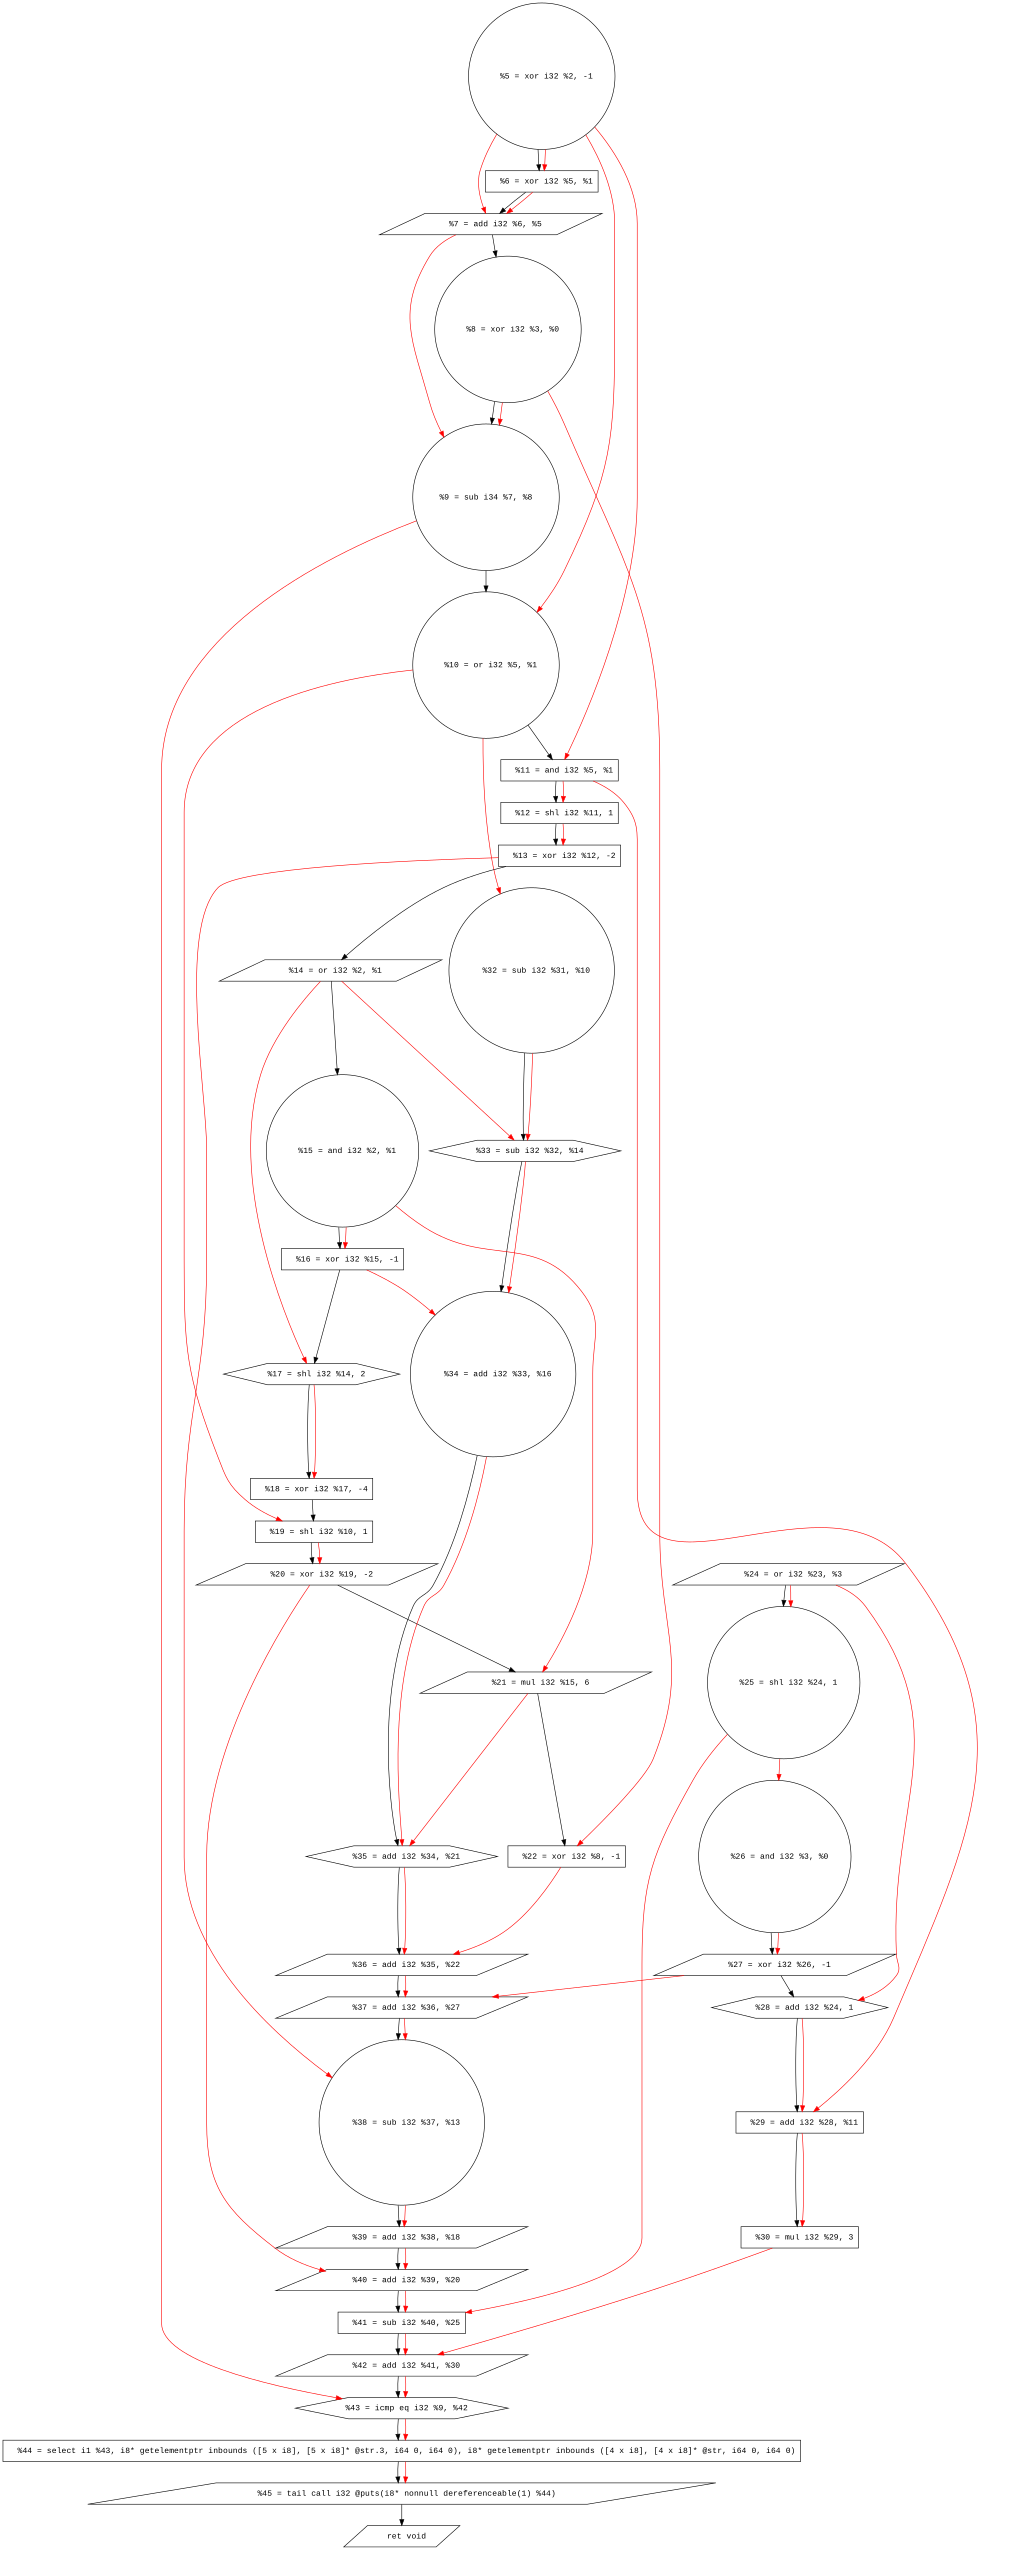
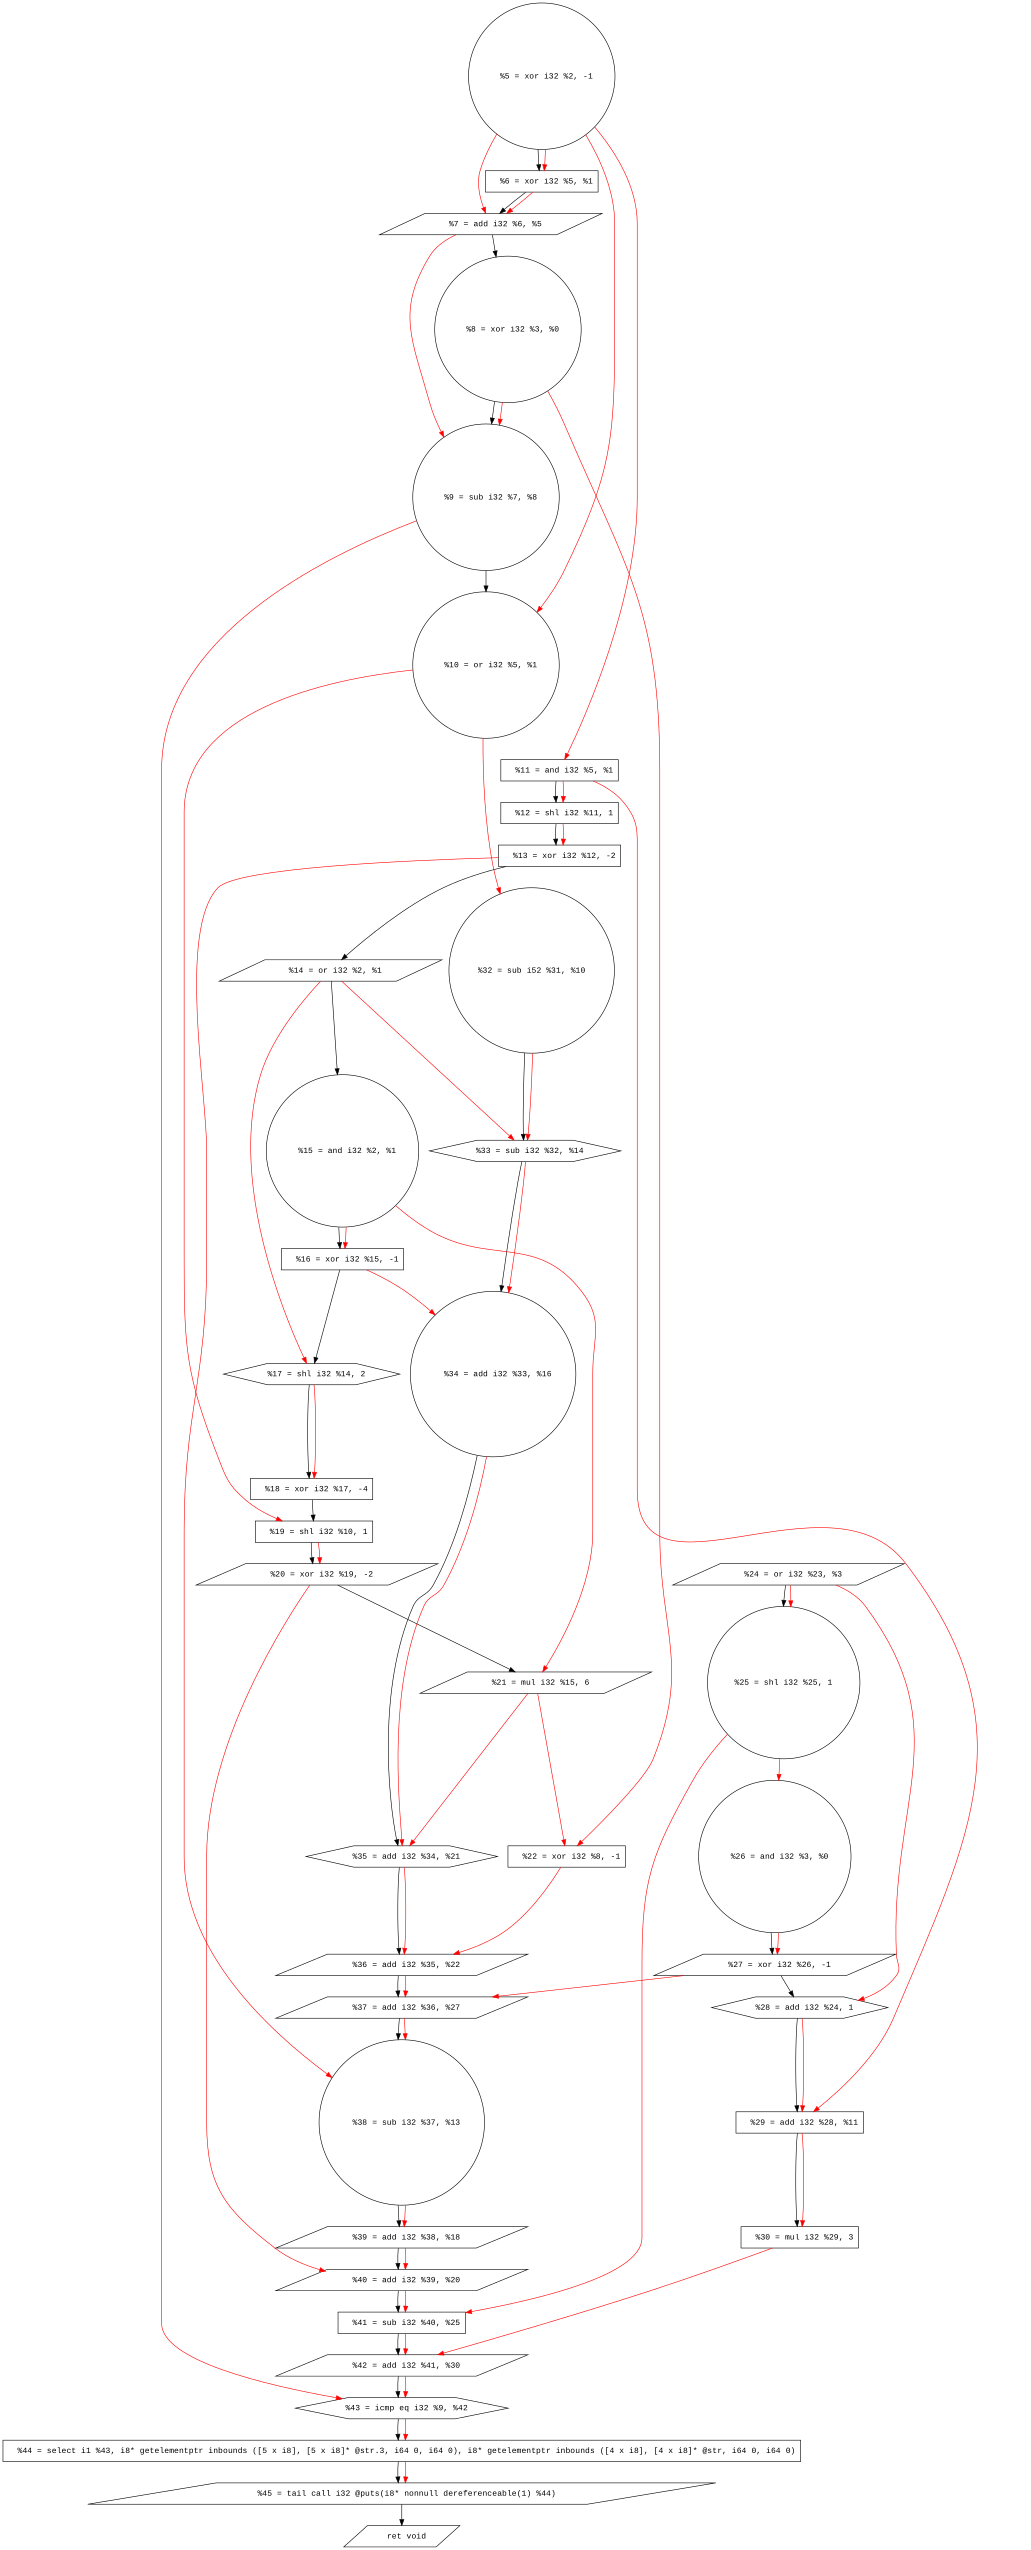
node "%9 = sub i34 %7, %8": label "%9 = sub i34 %7, %8" -> "%9 = sub i32 %7, %8"
edge "%10 = or i32 %5, %1" -> "%11 = and i32 %5, %1": removed
node "%32 = sub i32 %31, %10": label "%32 = sub i32 %31, %10" -> "%32 = sub i52 %31, %10"
node "%25 = shl i32 %24, 1": label "%25 = shl i32 %24, 1" -> "%25 = shl i32 %25, 1"
edge "%21 = mul i32 %15, 6" -> "%22 = xor i32 %8, -1": color black -> red
